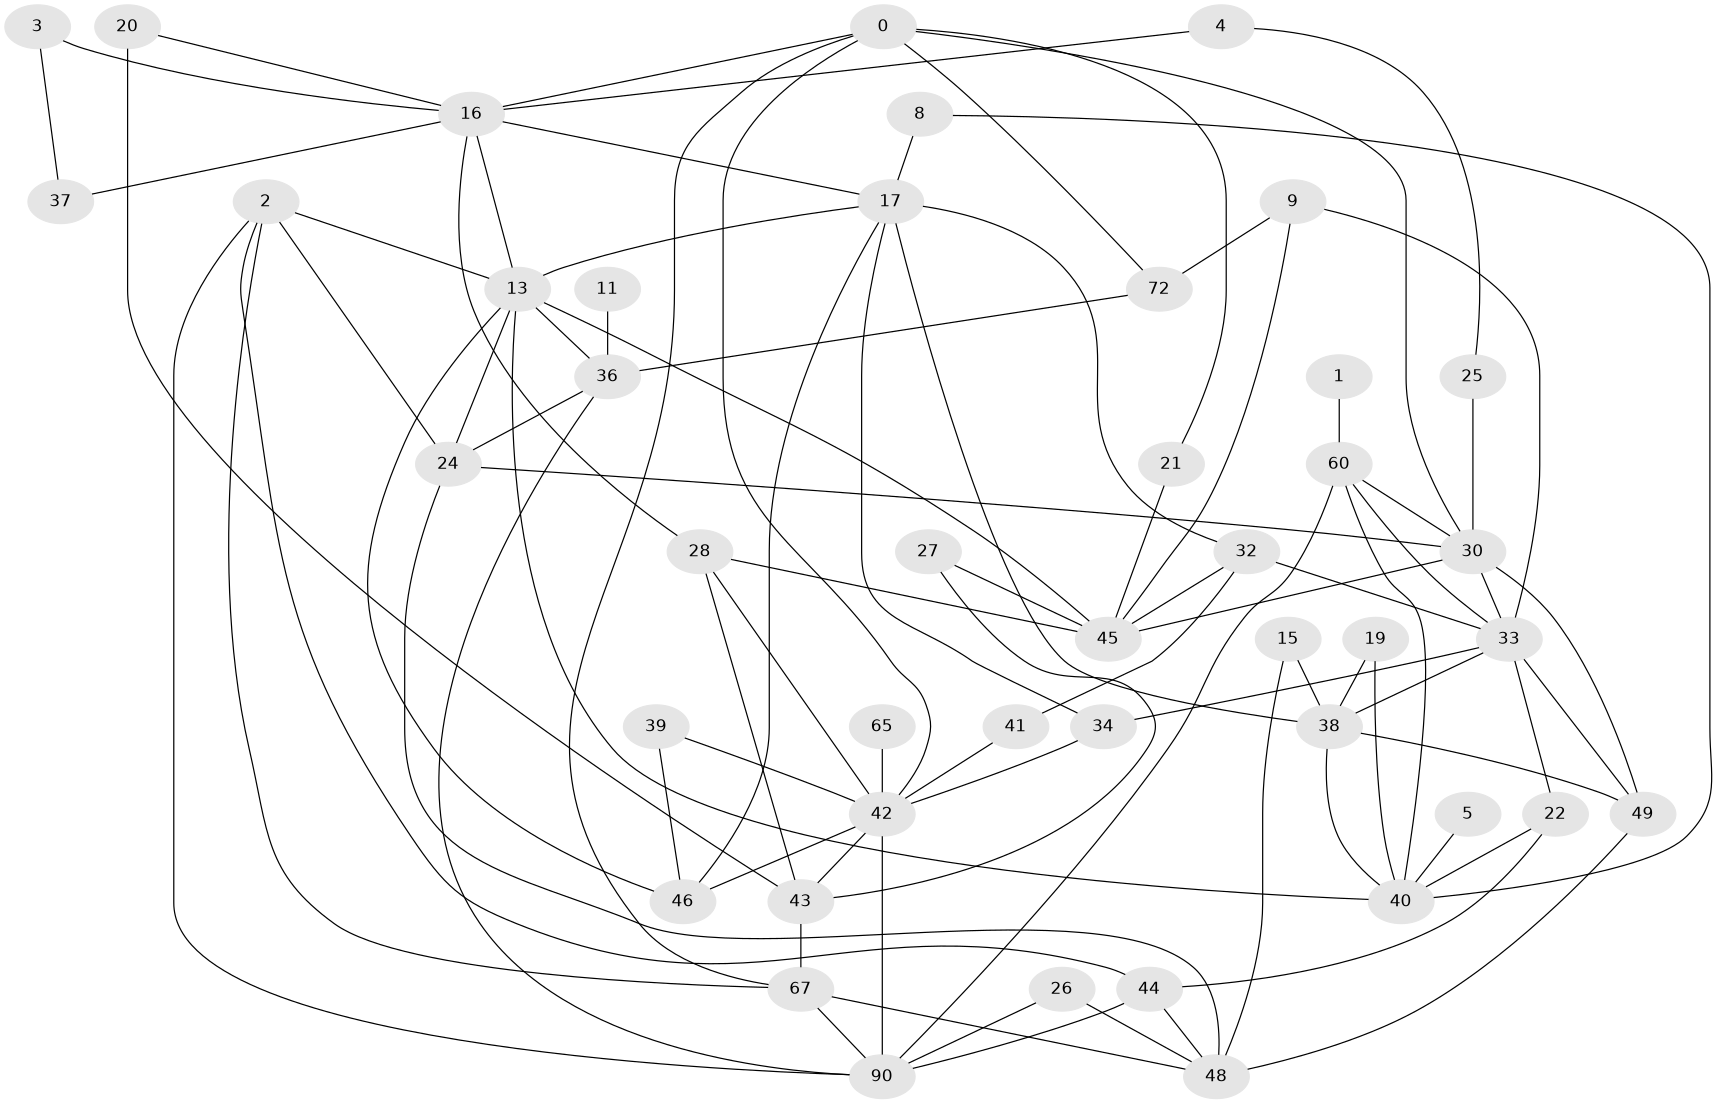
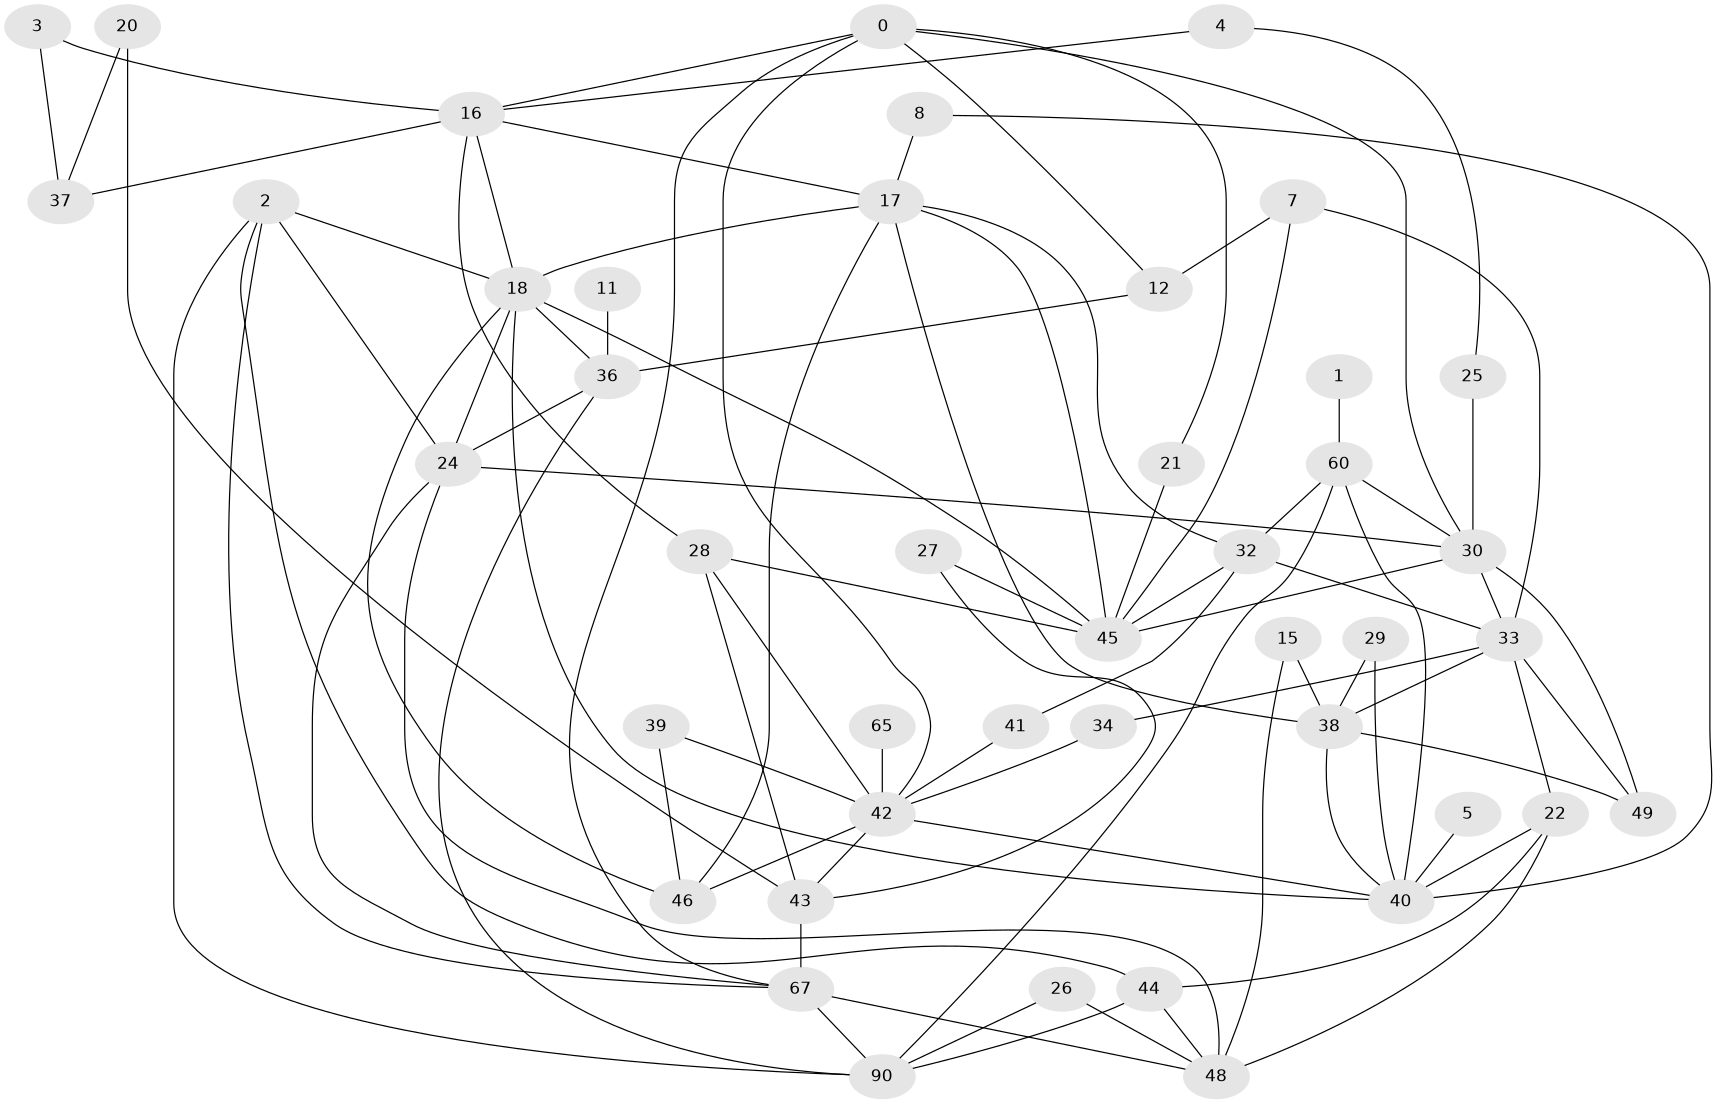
edge "20" -- "16": now "20" -- "37"
node "9": label "9" -> "7"
node "13": label "13" -> "18"
node "72": label "72" -> "12"
edge "17" -- "34": now "17" -- "45"
edge "60" -- "33": now "60" -- "32"
node "19": label "19" -> "29"
edge "24" -- "67": added
edge "42" -- "90": now "42" -- "40"
edge "49" -- "48": now "22" -- "48"
